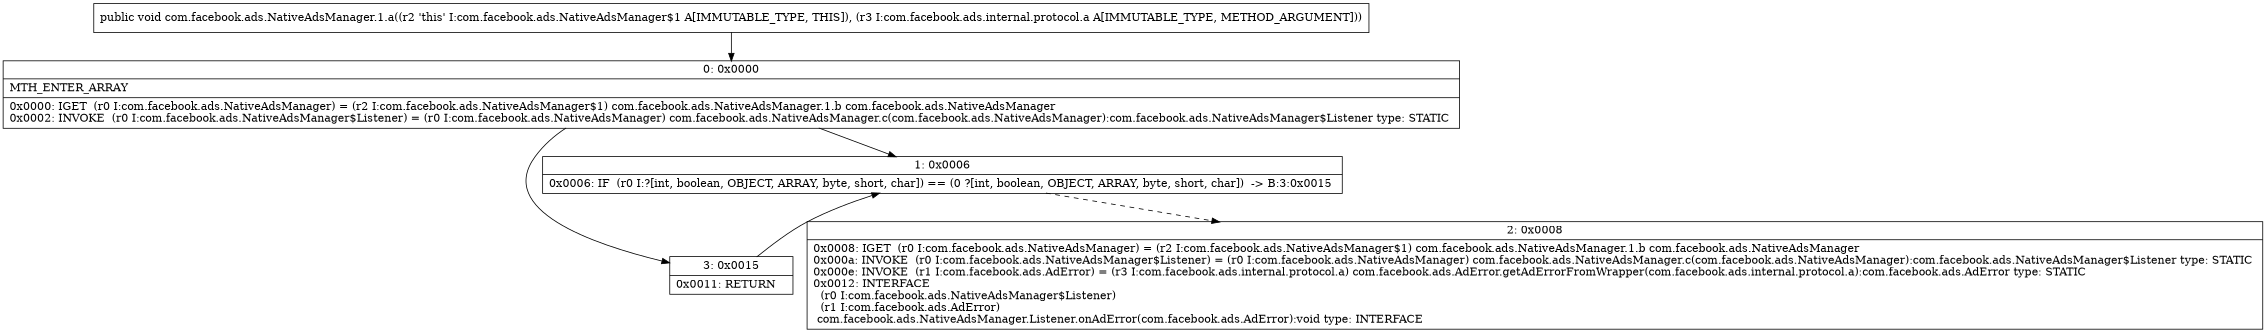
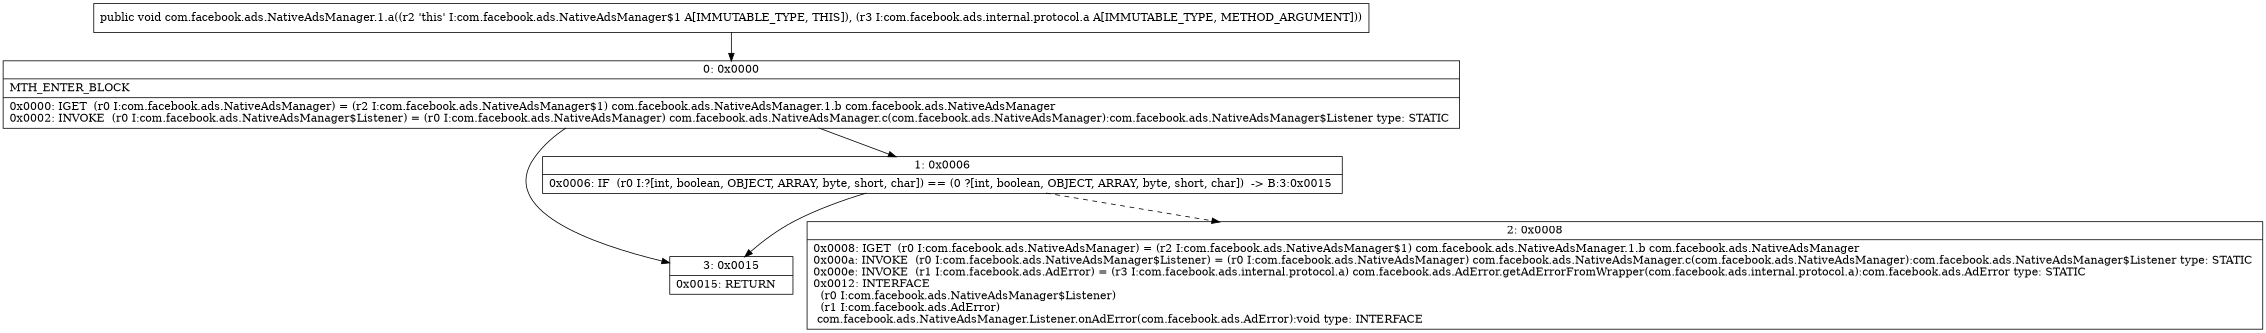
node "0: 0x0000": text "MTH_ENTER_ARRAY" -> "MTH_ENTER_BLOCK"
edge "3: 0x0015" -> "1: 0x0006": reversed
node "3: 0x0015": text "0x0011: RETURN" -> "0x0015: RETURN"
